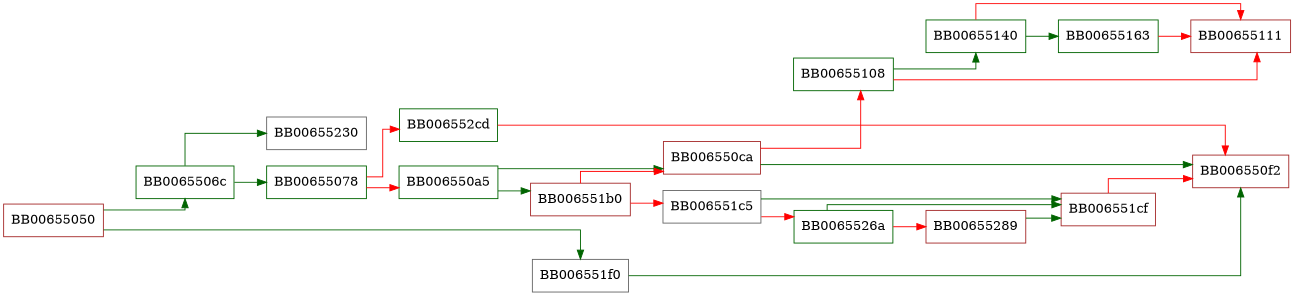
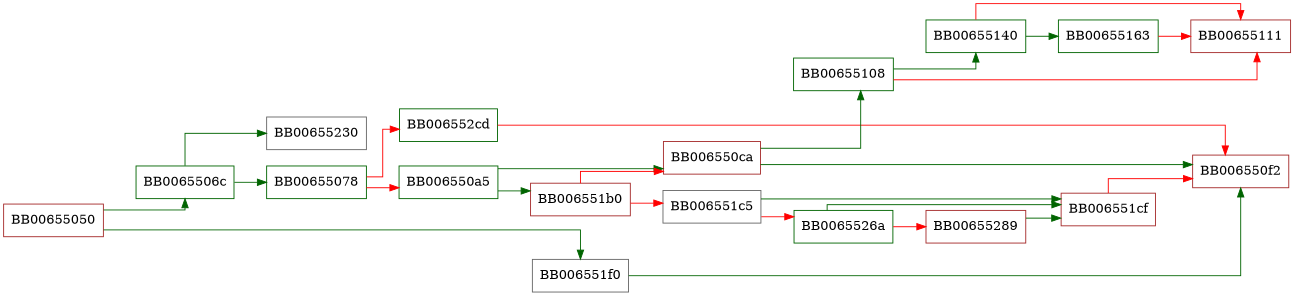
edge "BB006550ca" -> "BB00655108": color red -> darkgreen
